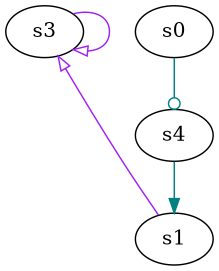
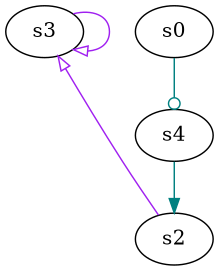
node "s1": label "s1" -> "s2"
